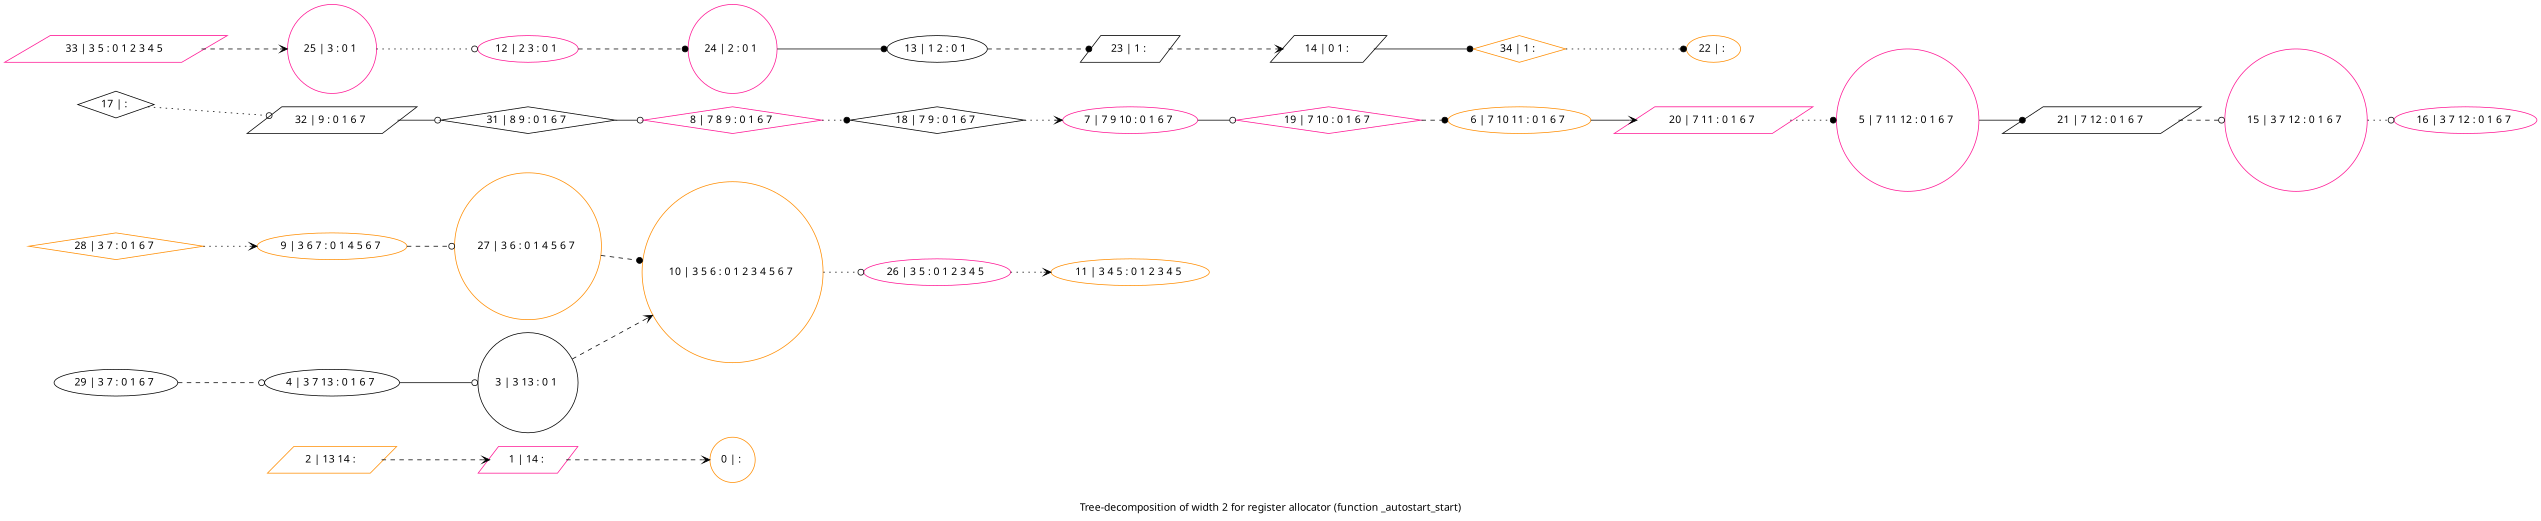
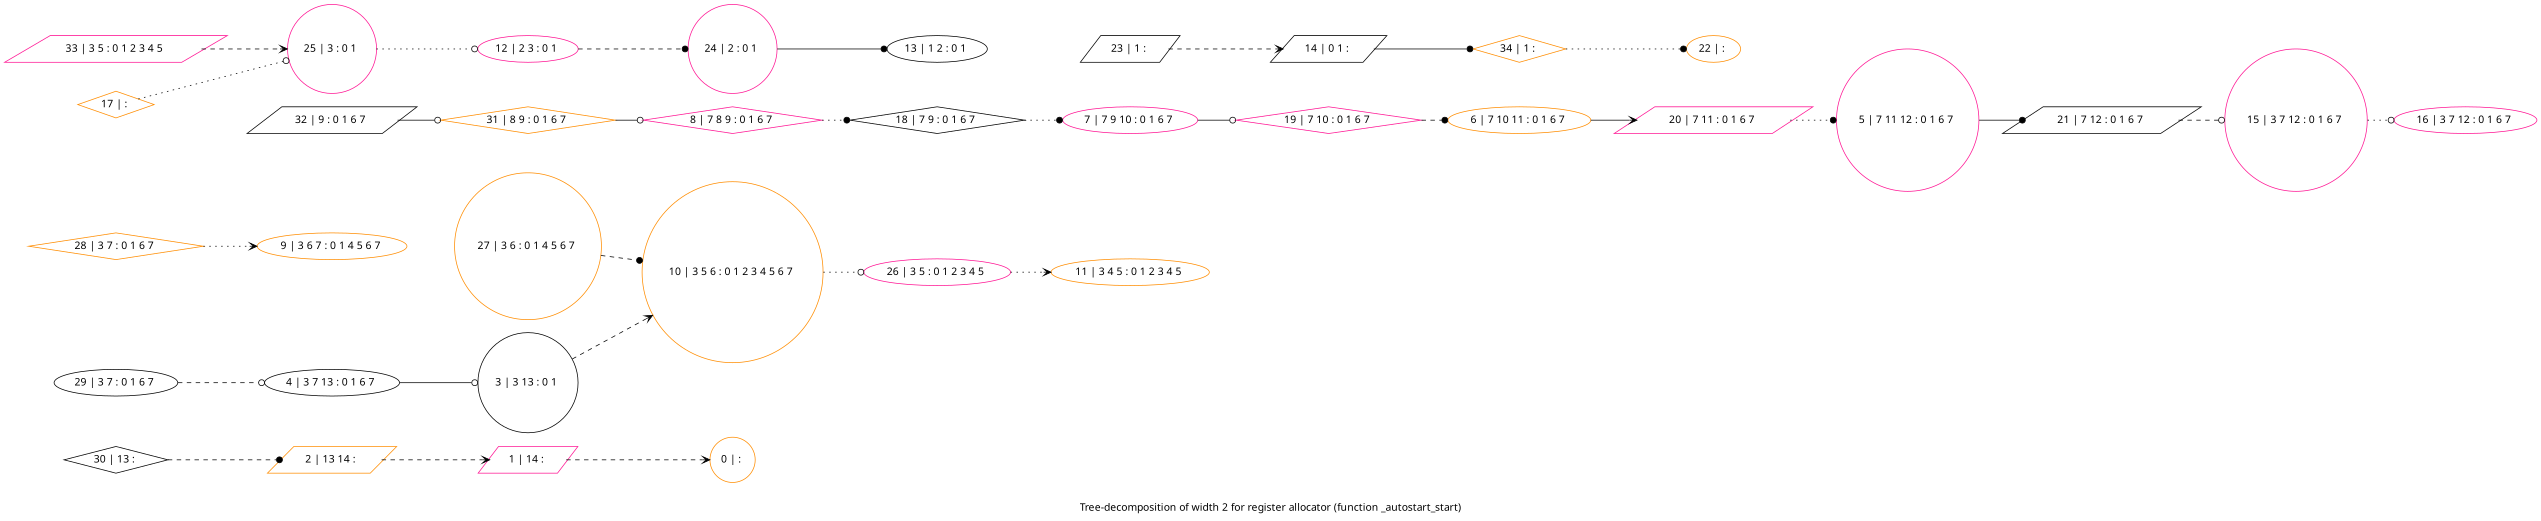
edge "13 | 1 2 : 0 1" -> "23 | 1 :": removed
node "17 | :": color black -> darkorange
edge "17 | :" -> "32 | 9 : 0 1 6 7": now "17 | :" -> "25 | 3 : 0 1"
node "31 | 8 9 : 0 1 6 7": color black -> darkorange
edge "18 | 7 9 : 0 1 6 7" -> "7 | 7 9 10 : 0 1 6 7": arrowhead vee -> dot
edge "9 | 3 6 7 : 0 1 4 5 6 7" -> "27 | 3 6 : 0 1 4 5 6 7": removed
node "30 | 13 :": added
